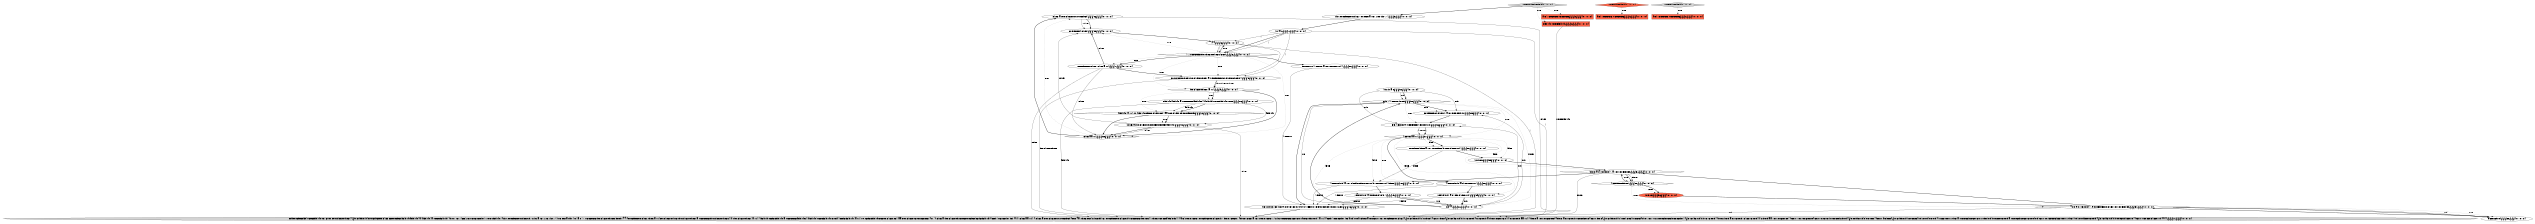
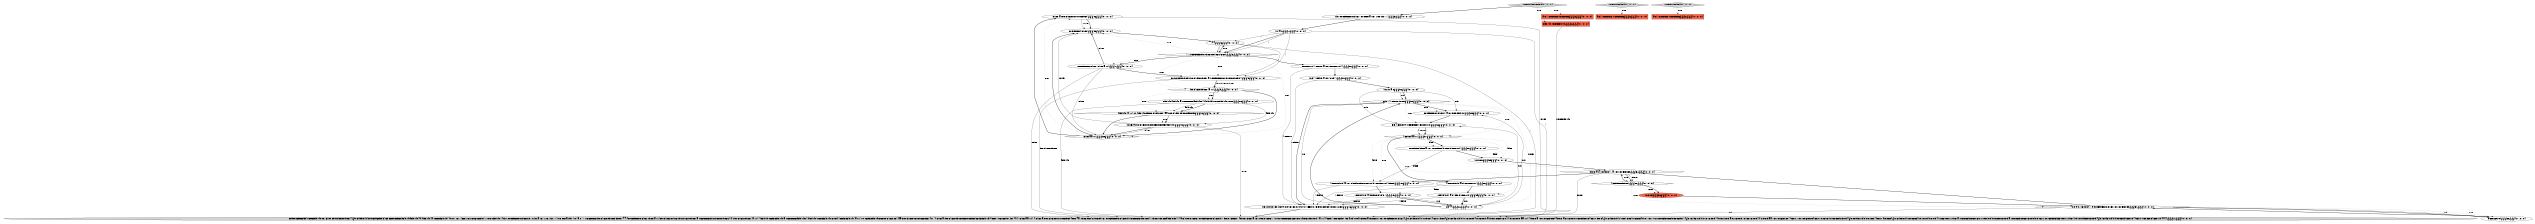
node "mergeSortedField['1', '0', '0']": fillcolor tomato -> lightgray
node "long(( weights = new long((((@@@21@@@['0', '0', '1']": added
edge "values == null@@@15@@@['0', '0', '1']" -> "toMerge.add(values)@@@18@@@['0', '0', '1']": added
edge "liveDocs == null@@@27@@@['0', '0', '1']" -> "weights(sub( = bitset.cardinality()@@@43@@@['0', '0', '1']": now "liveTerms(sub( = dv.termsEnum()@@@28@@@['0', '0', '1']" -> "weights(sub( = bitset.cardinality()@@@43@@@['0', '0', '1']"
edge "liveDocs == null@@@27@@@['0', '0', '1']" -> "weights(sub( = dv.getValueCount()@@@29@@@['0', '0', '1']": label "false" -> "true"
